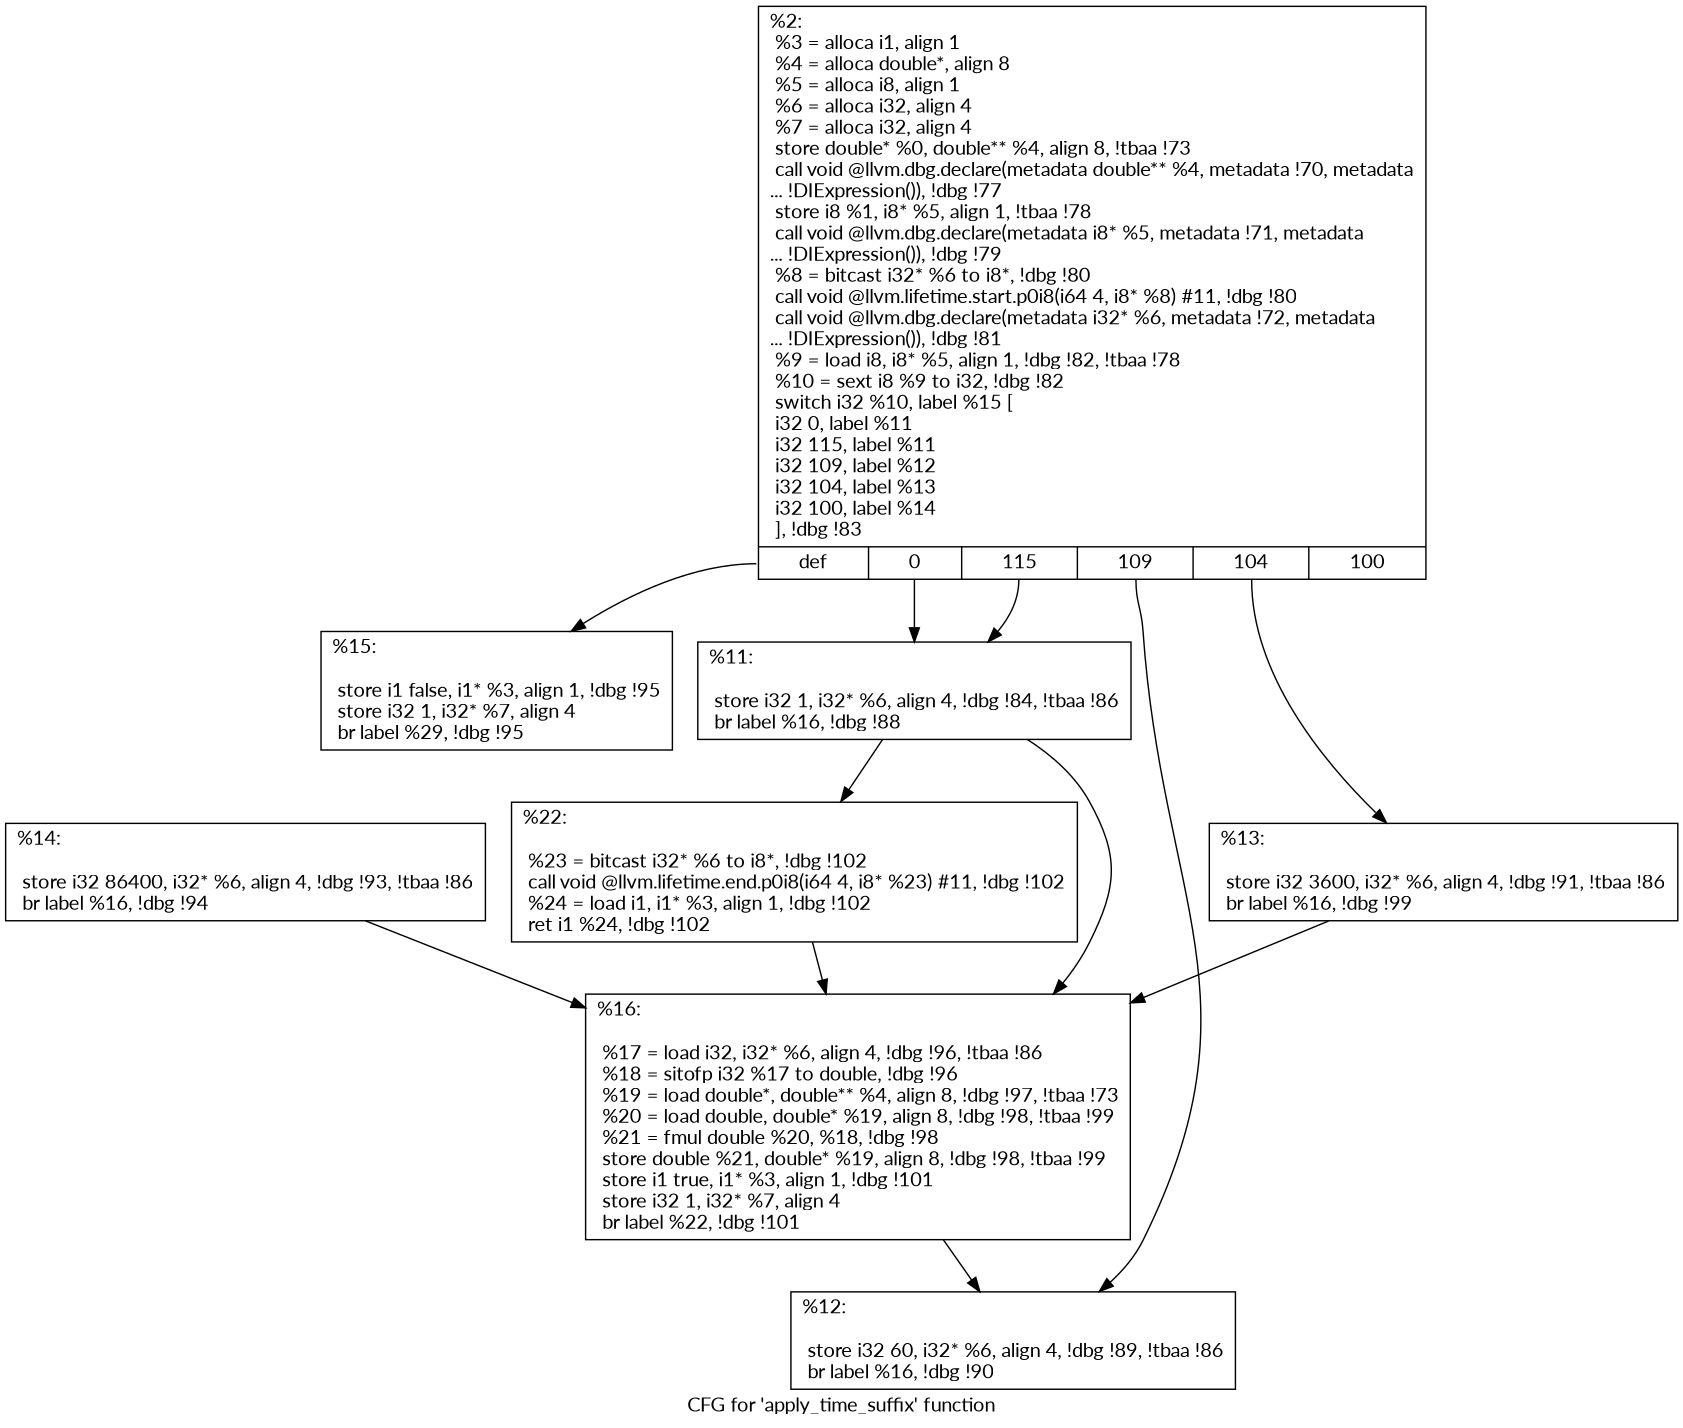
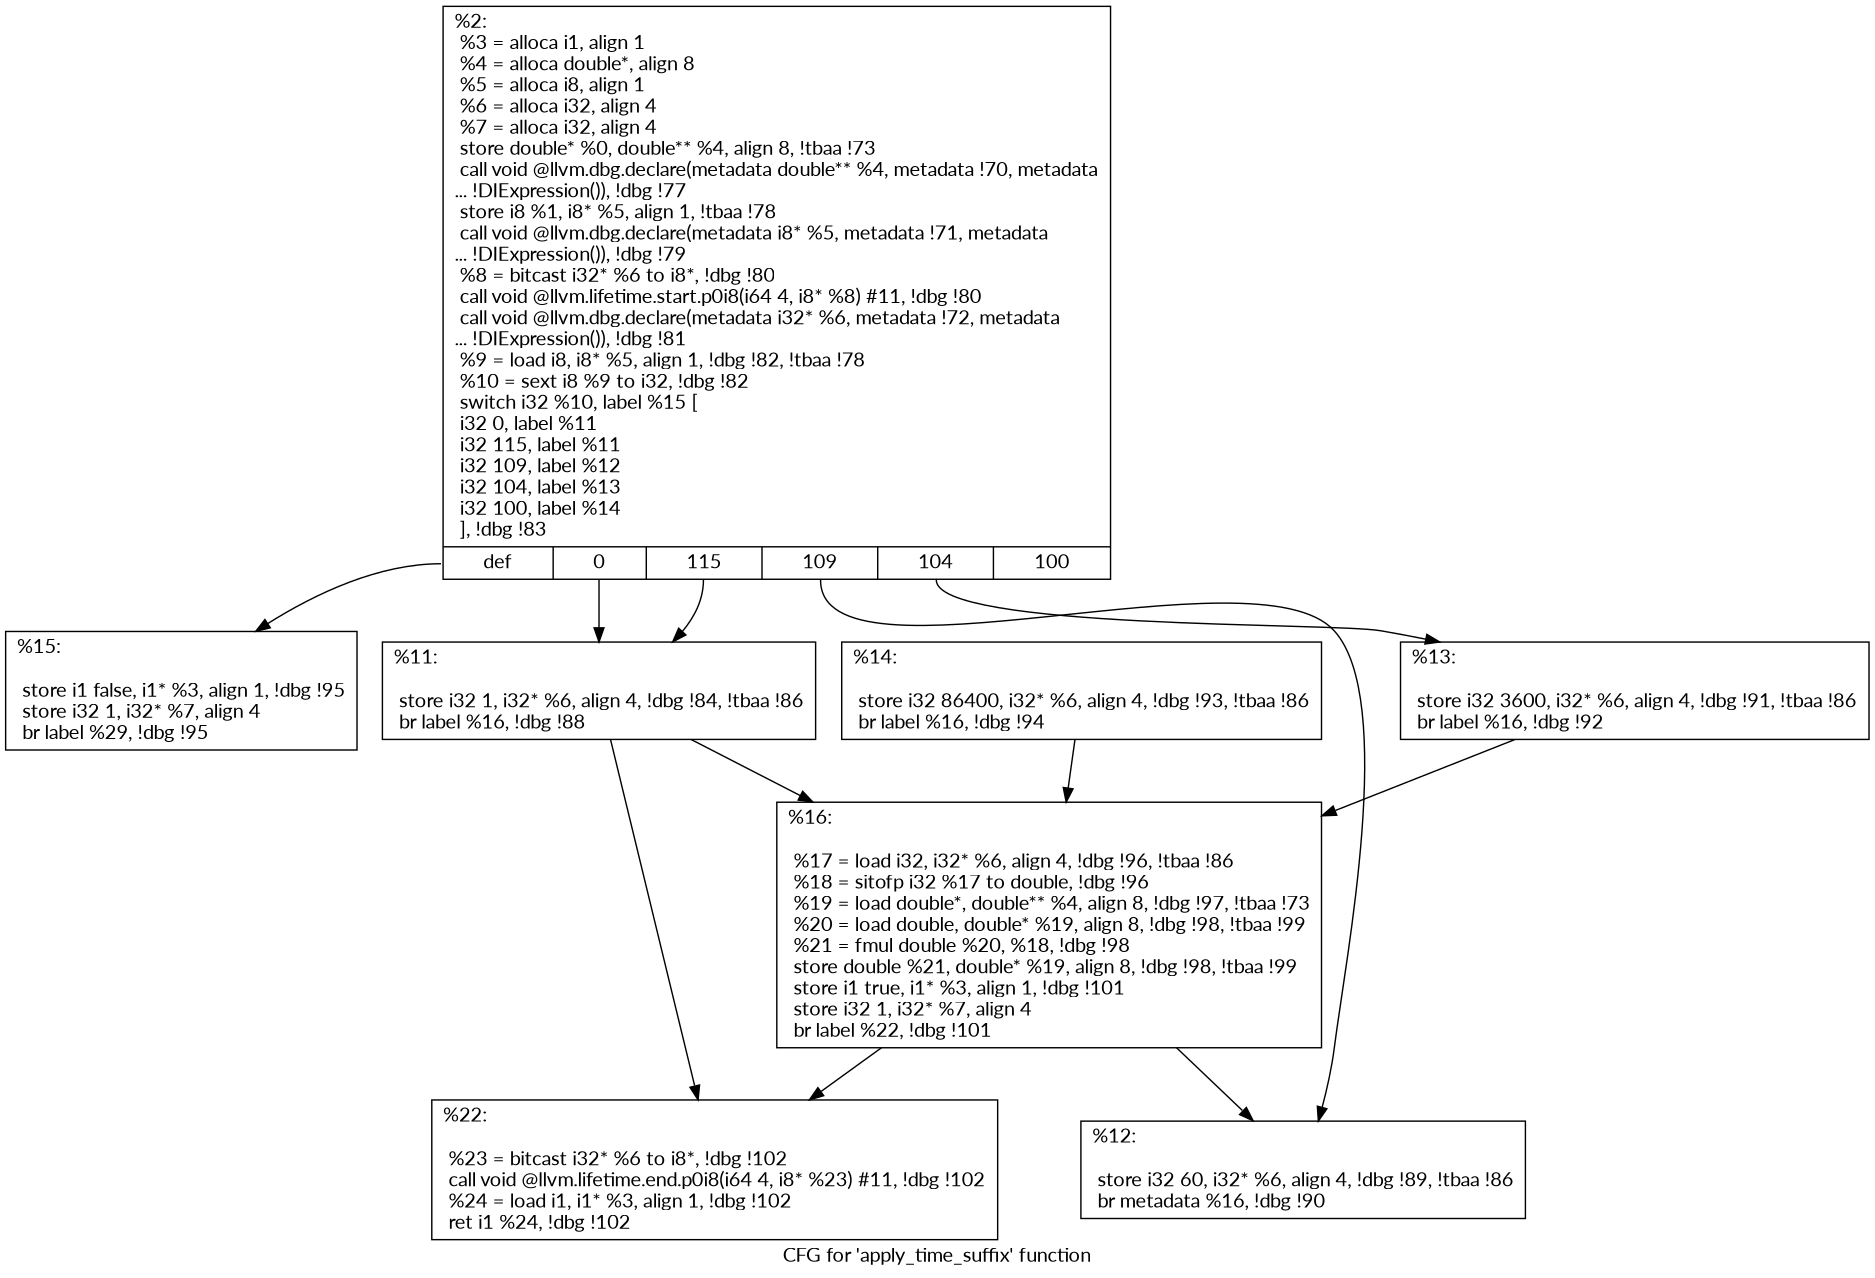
node "%13:": text "br label %16, !dbg !99" -> "br label %16, !dbg !92"
edge "%22:" -> "%16:": reversed
node "%12:": text "br label %16, !dbg !90" -> "br metadata %16, !dbg !90"
